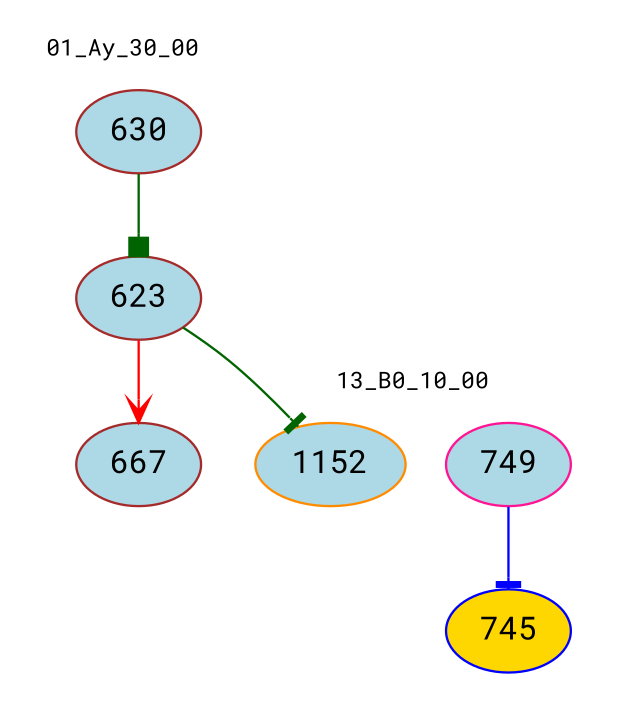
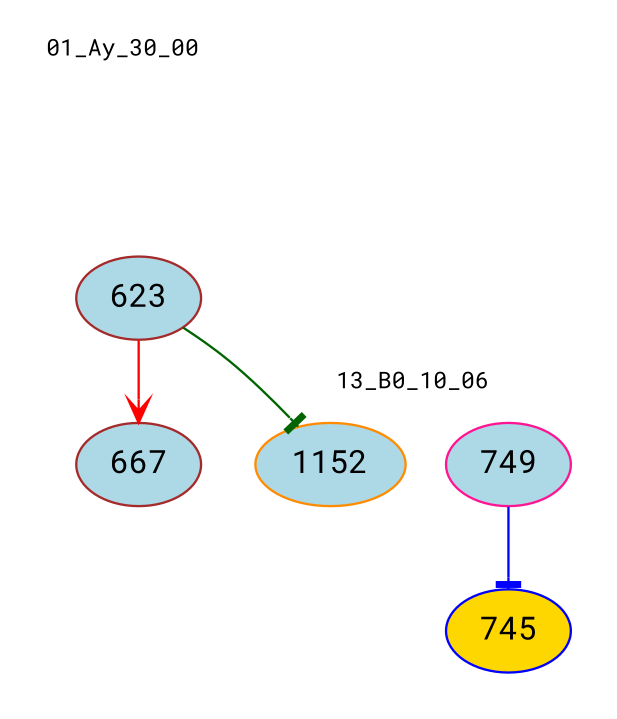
node "630": removed
cluster "13_B0_10_00": label "13_B0_10_00" -> "13_B0_10_06"
